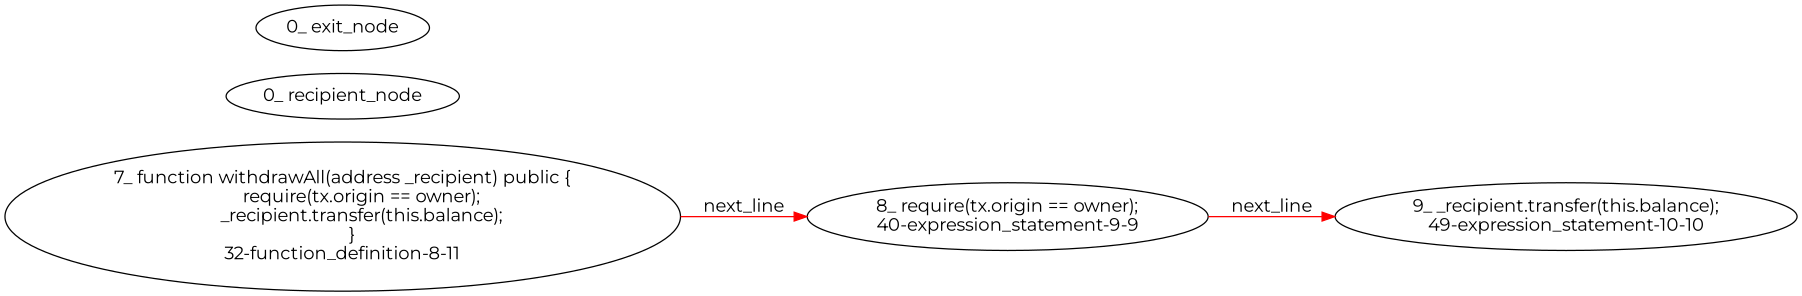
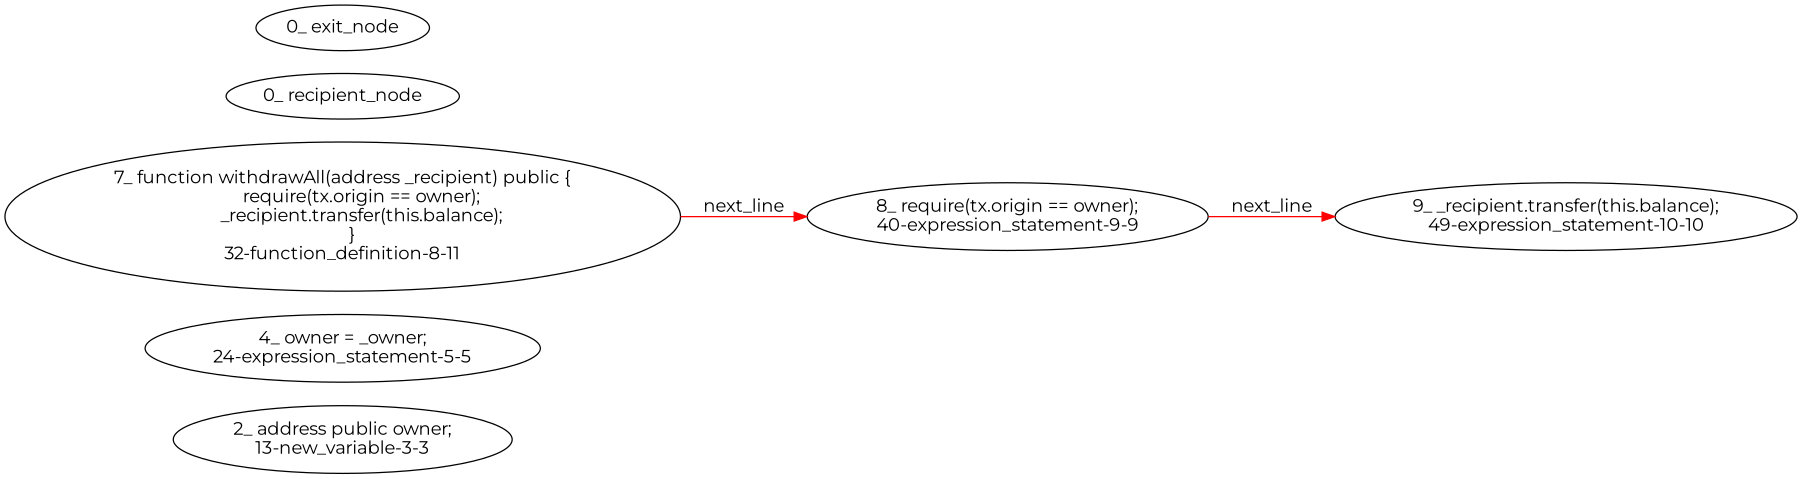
node "4_ owner = _owner; 24-expression_statement-5-5": added
node "2_ address public owner; 13-new_variable-3-3": added
